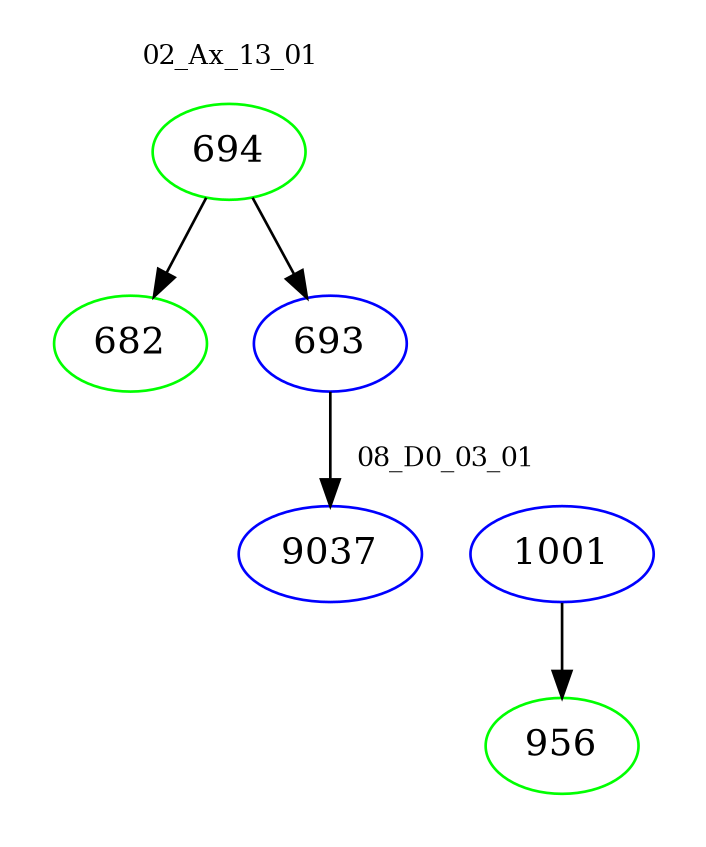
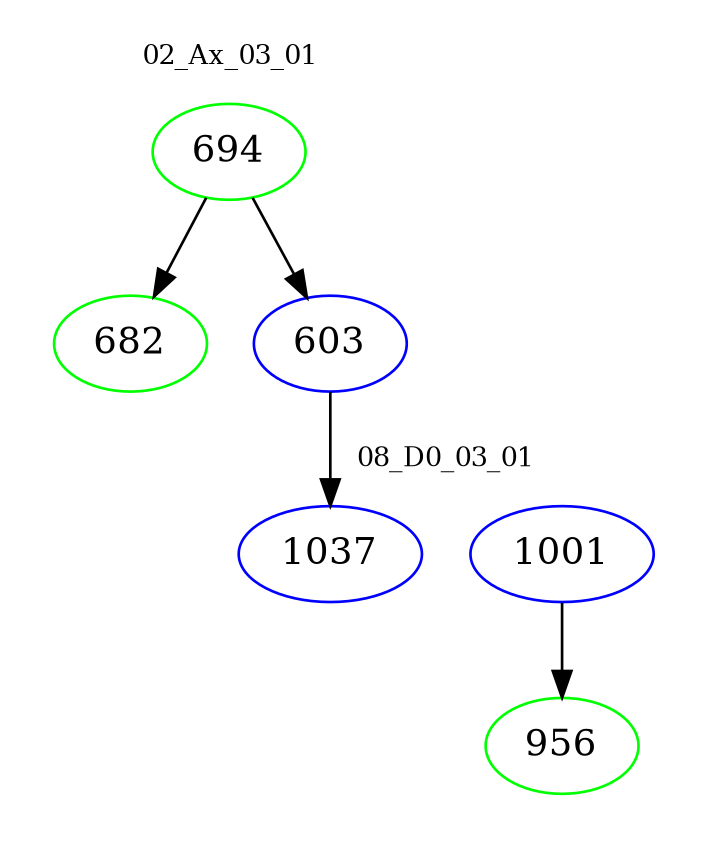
cluster "02_Ax_13_01": label "02_Ax_13_01" -> "02_Ax_03_01"
node "693": label "693" -> "603"
node "9037": label "9037" -> "1037"
